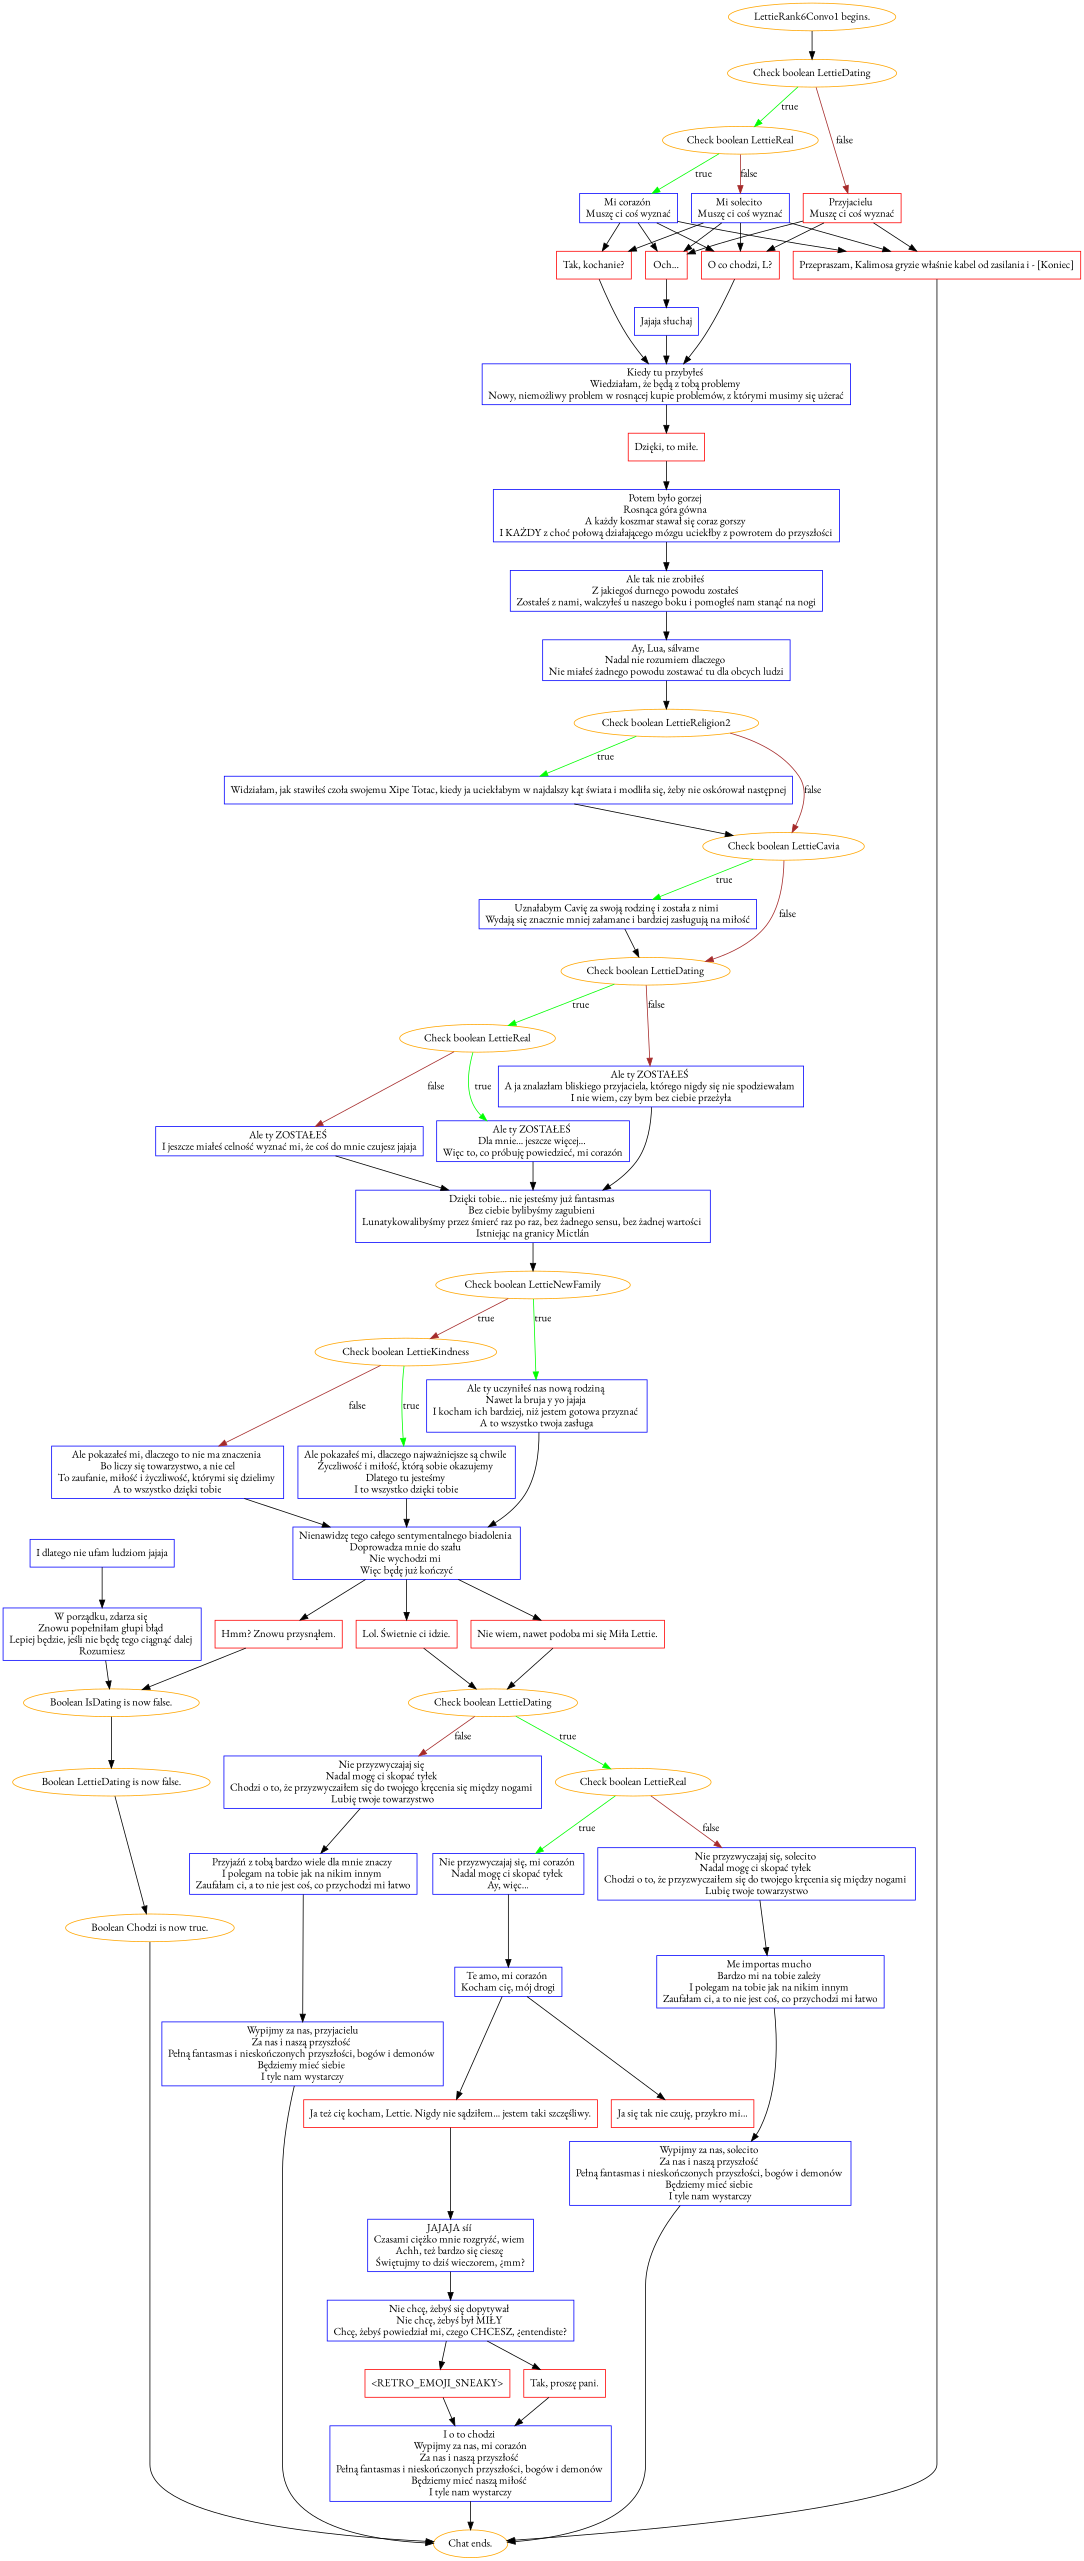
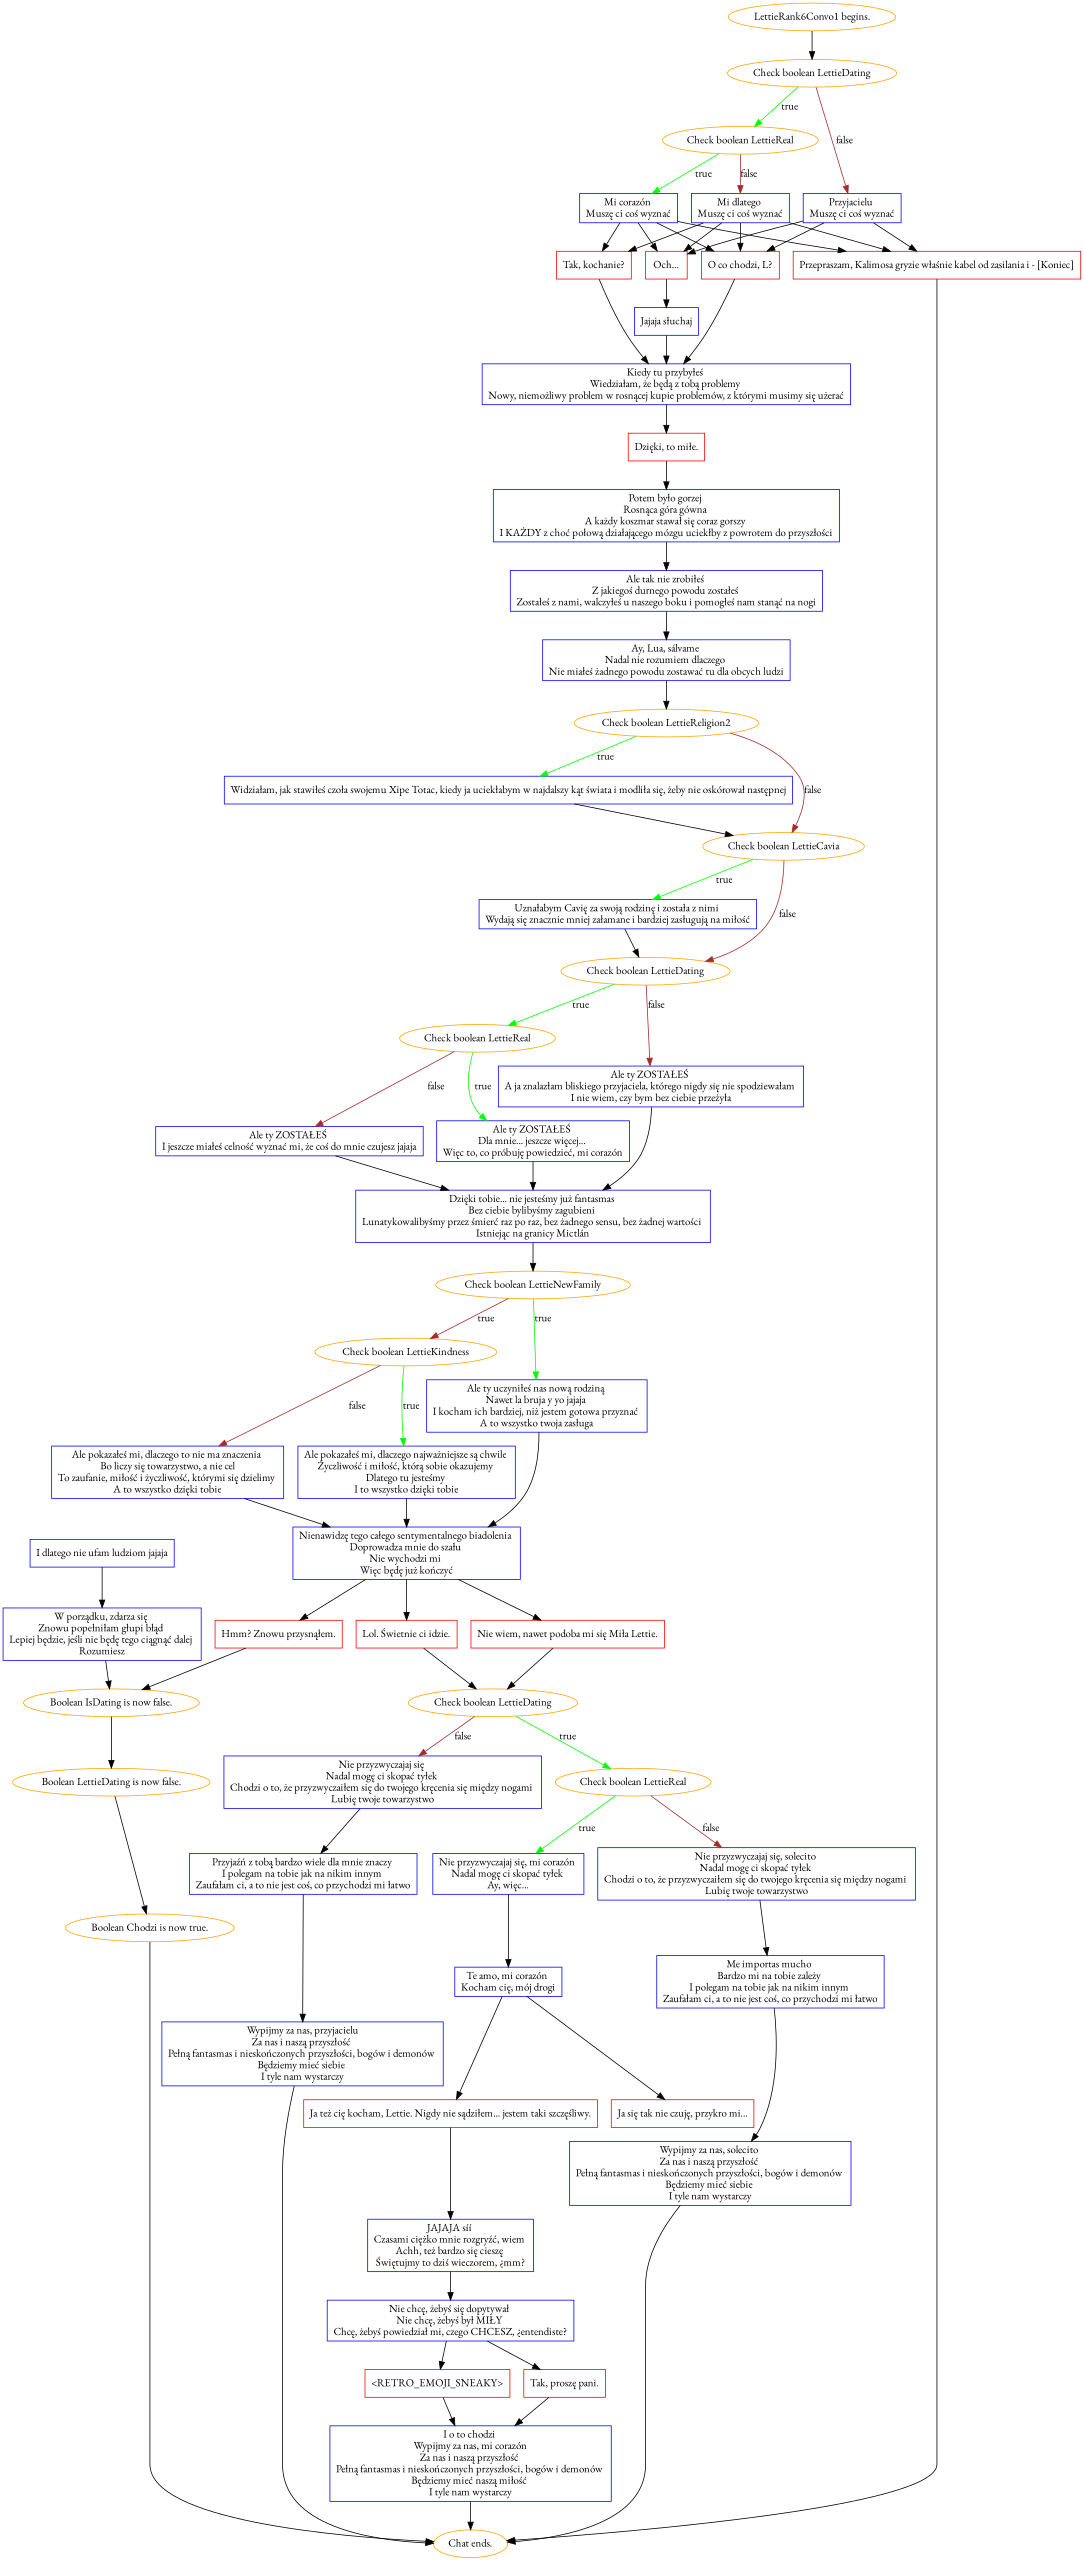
node "Mi solecito Muszę ci coś wyznać": label "Mi solecito Muszę ci coś wyznać" -> "Mi dlatego Muszę ci coś wyznać"
node "Przyjacielu Muszę ci coś wyznać": color red -> blue
